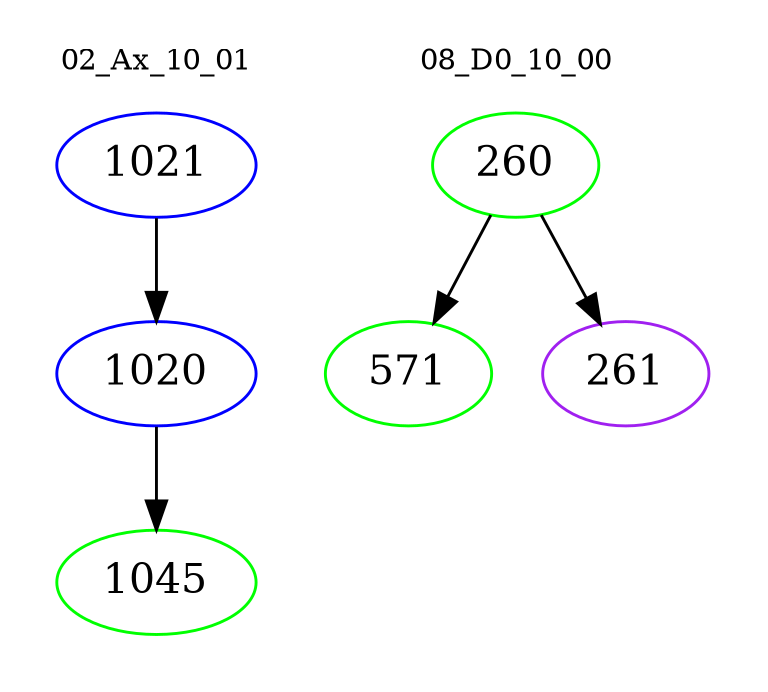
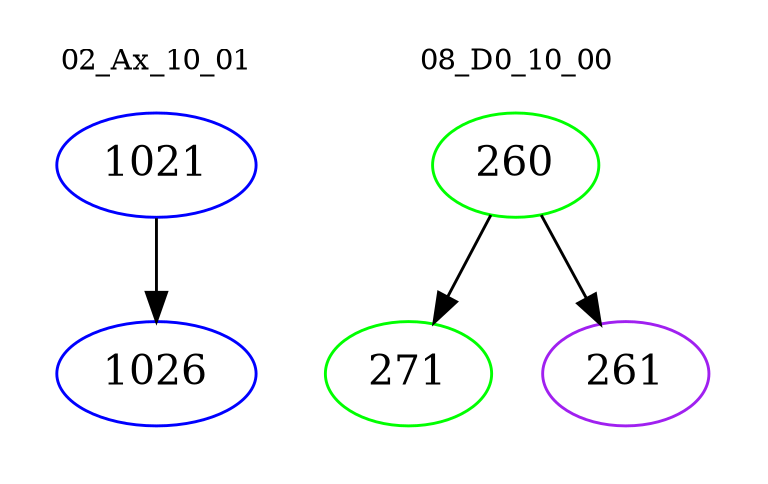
node "1020": label "1020" -> "1026"
node "571": label "571" -> "271"
node "1045": removed
